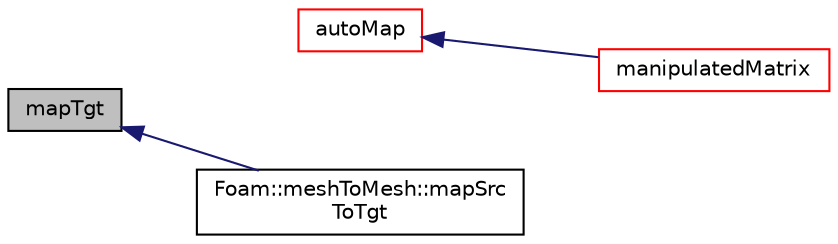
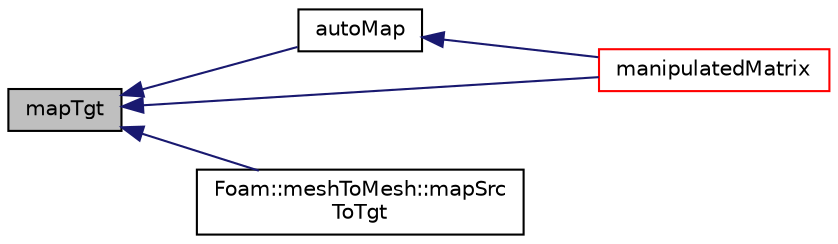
node "autoMap": color red -> black
edge "autoMap" -> "mapTgt": added
edge "manipulatedMatrix" -> "mapTgt": added
